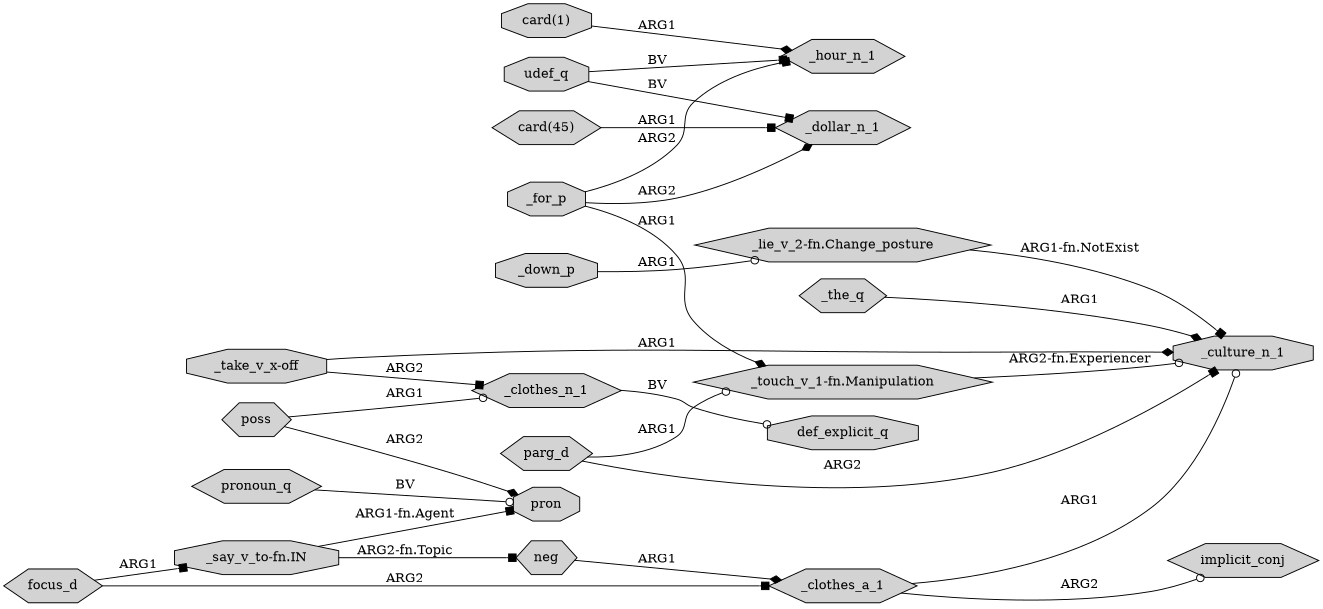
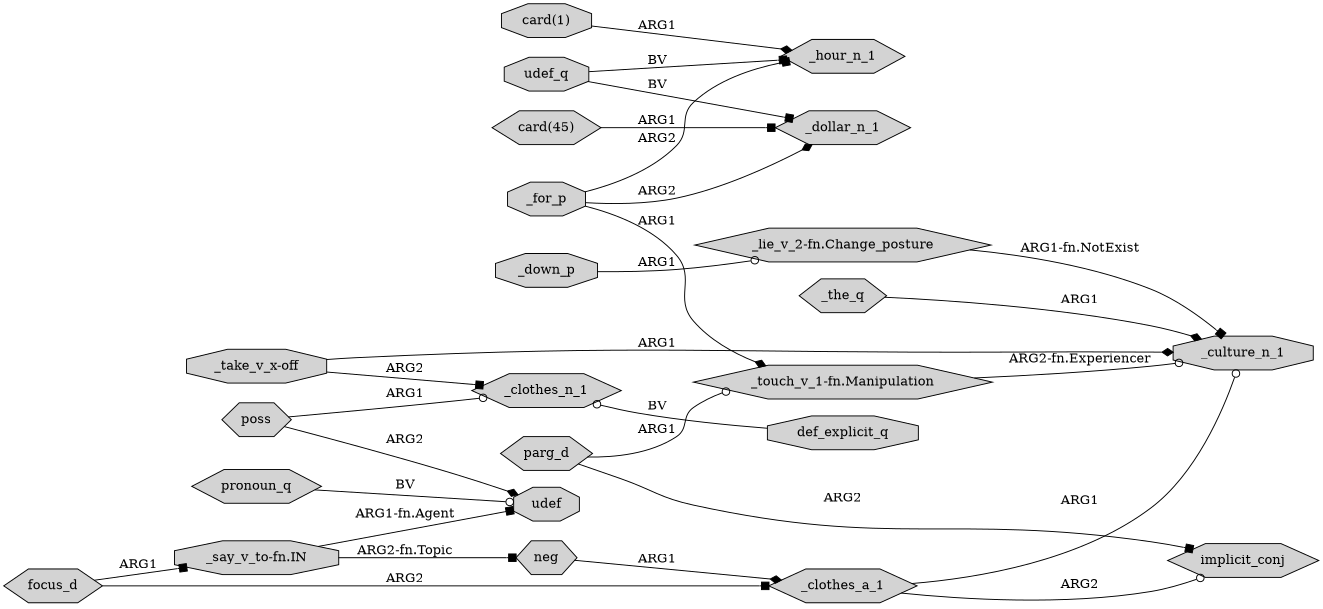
edge "_clothes_n_1" -> "def_explicit_q": reversed
edge "parg_d" -> "_culture_n_1": now "parg_d" -> "implicit_conj"
node "pron": label "pron" -> "udef"
